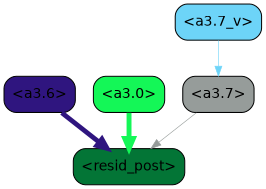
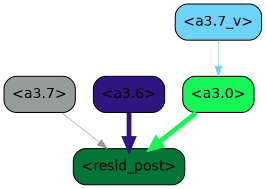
edge "<a3.7_v>" -> "<a3.7>": now "<a3.7_v>" -> "<a3.0>"
